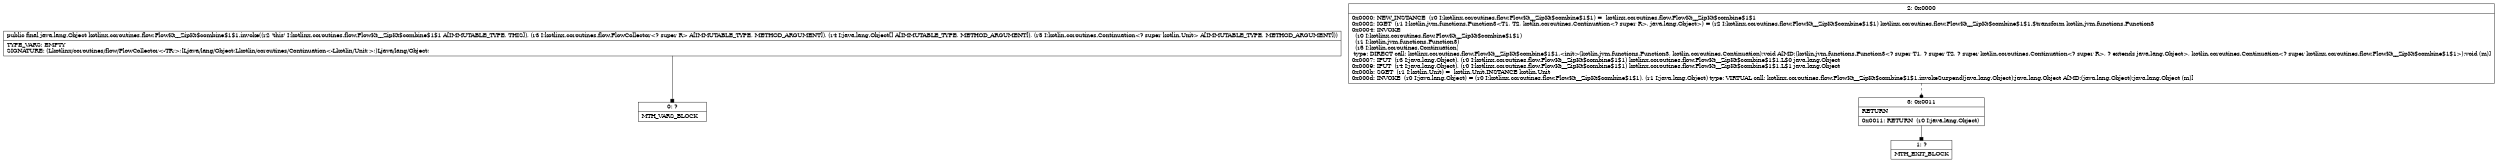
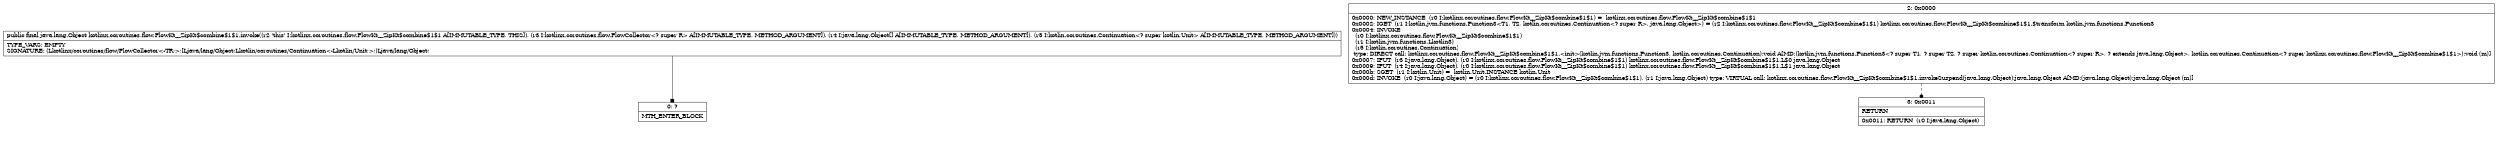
node "2: 0x0000": text "(r1 I:kotlin.jvm.functions.Function3)" -> "(r1 I:kotlin.jvm.functions.Lkotlin3)"
node "0: ?": text "MTH_VARS_BLOCK" -> "MTH_ENTER_BLOCK"
node "1: ?": removed
